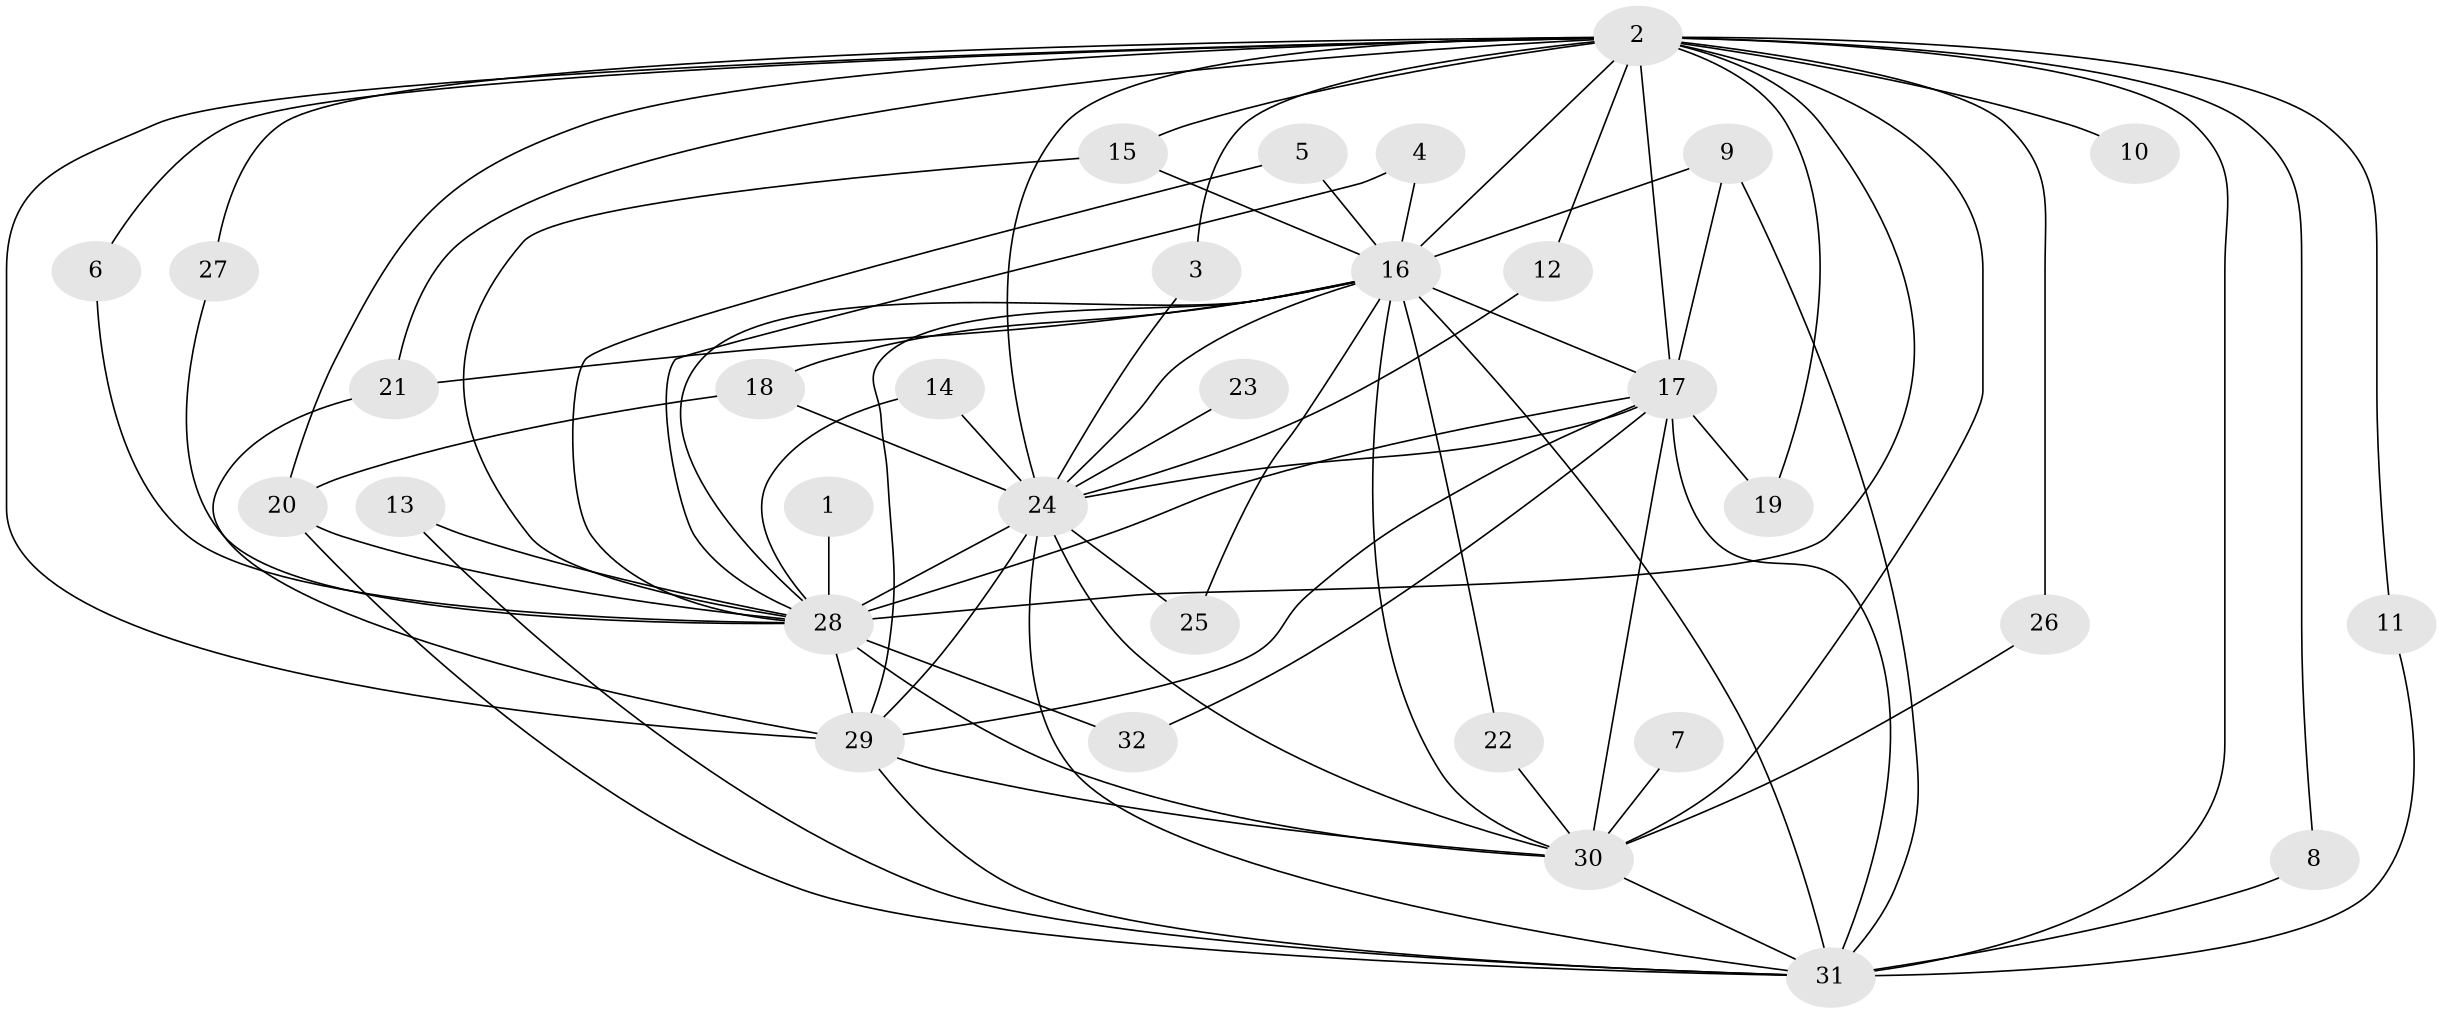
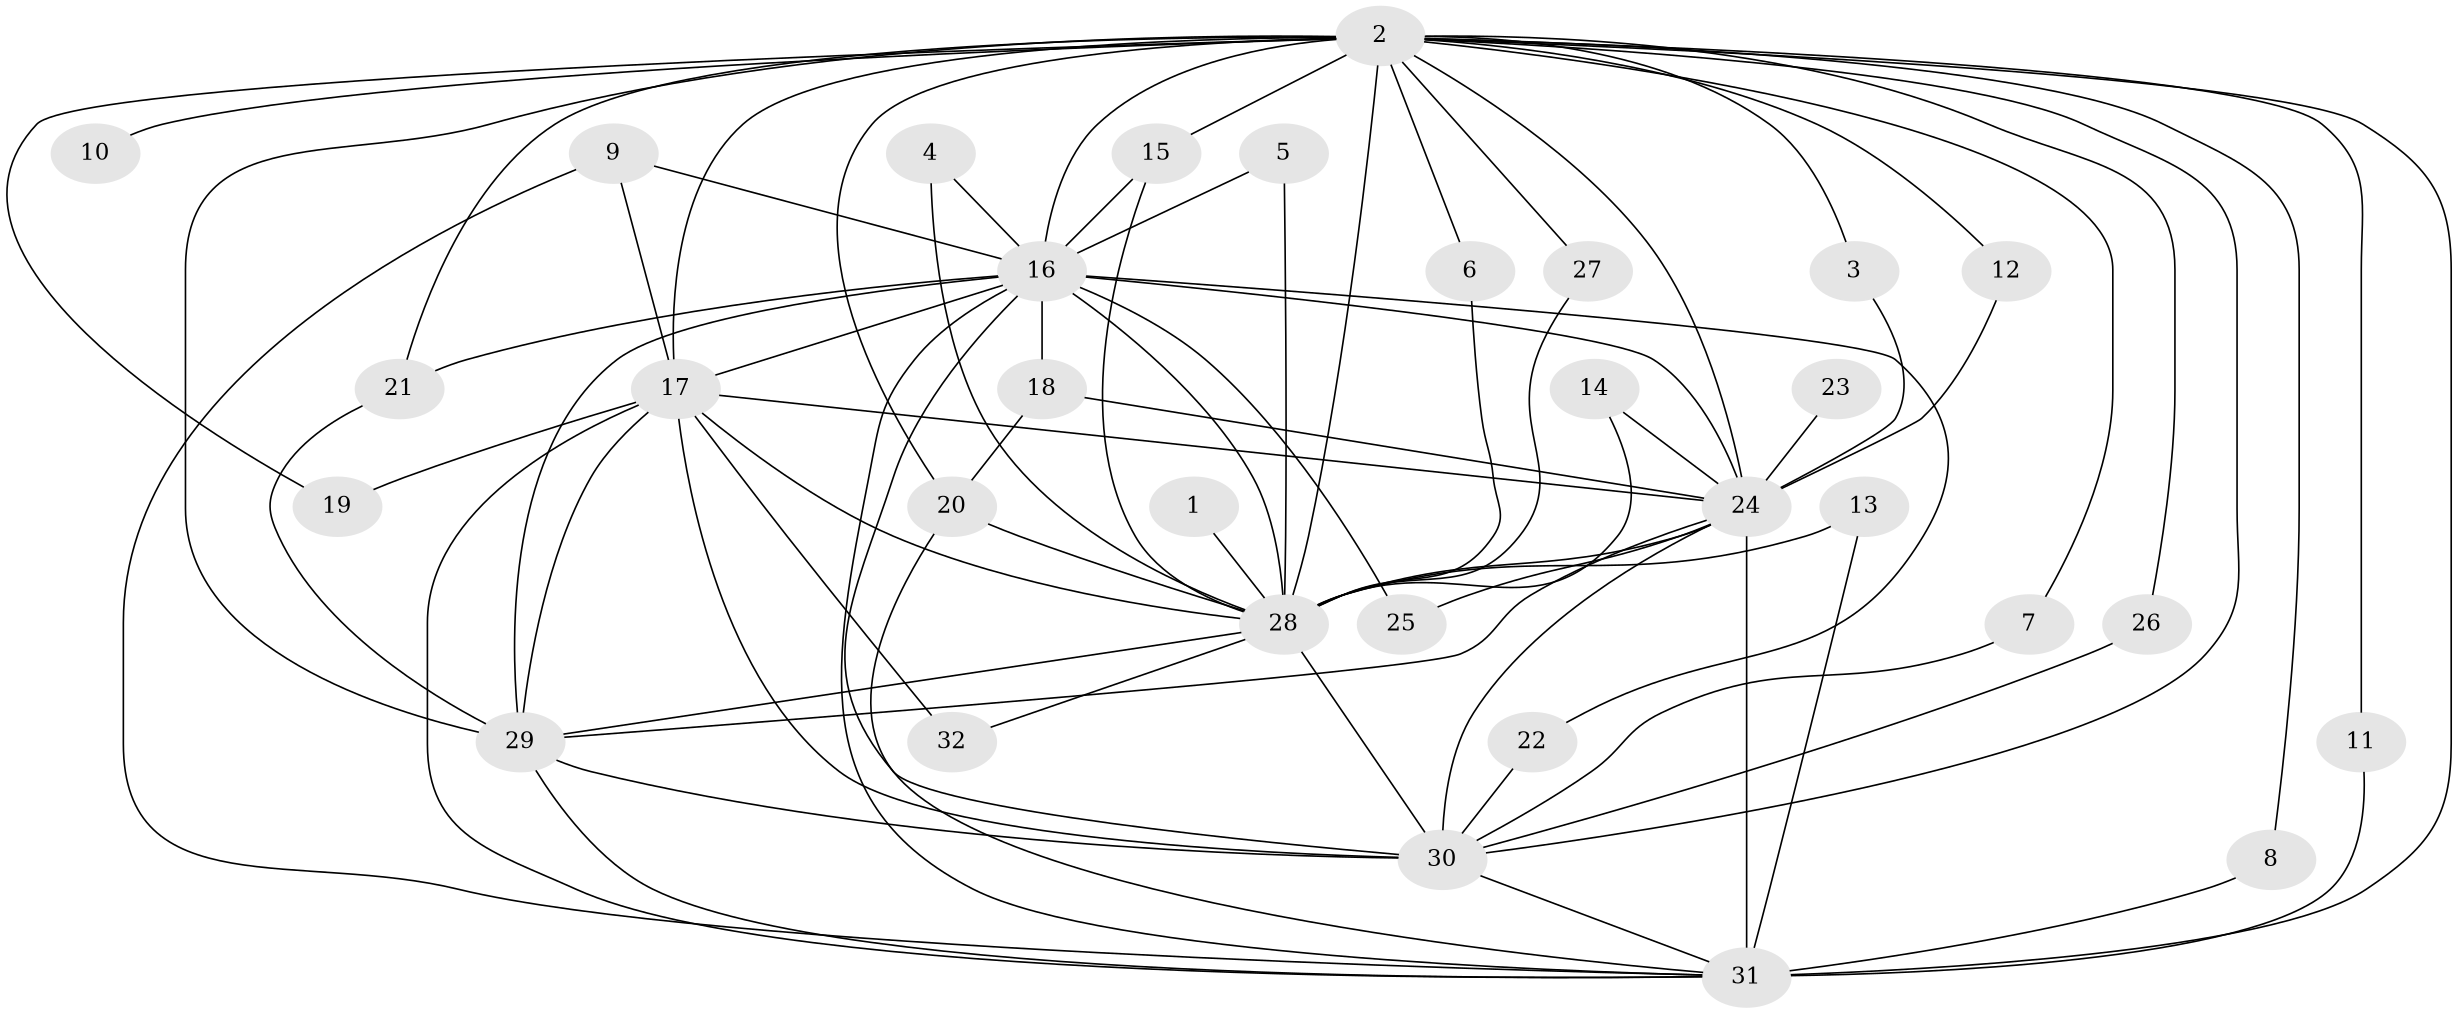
edge "2" -- "7": added
